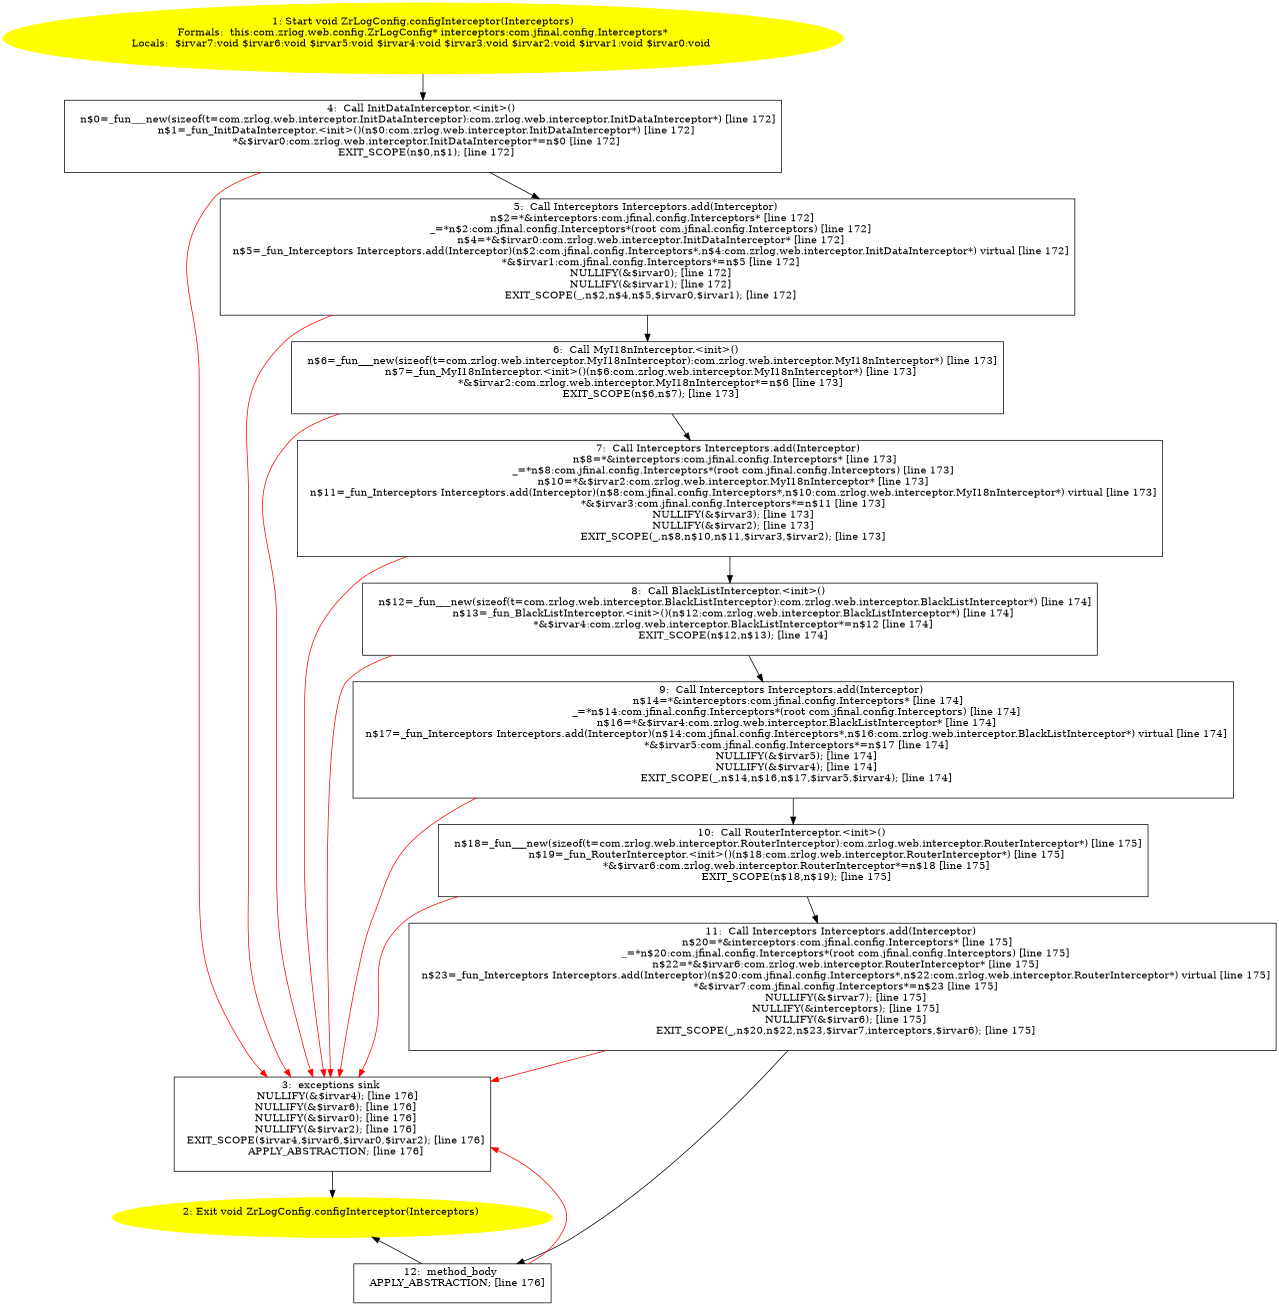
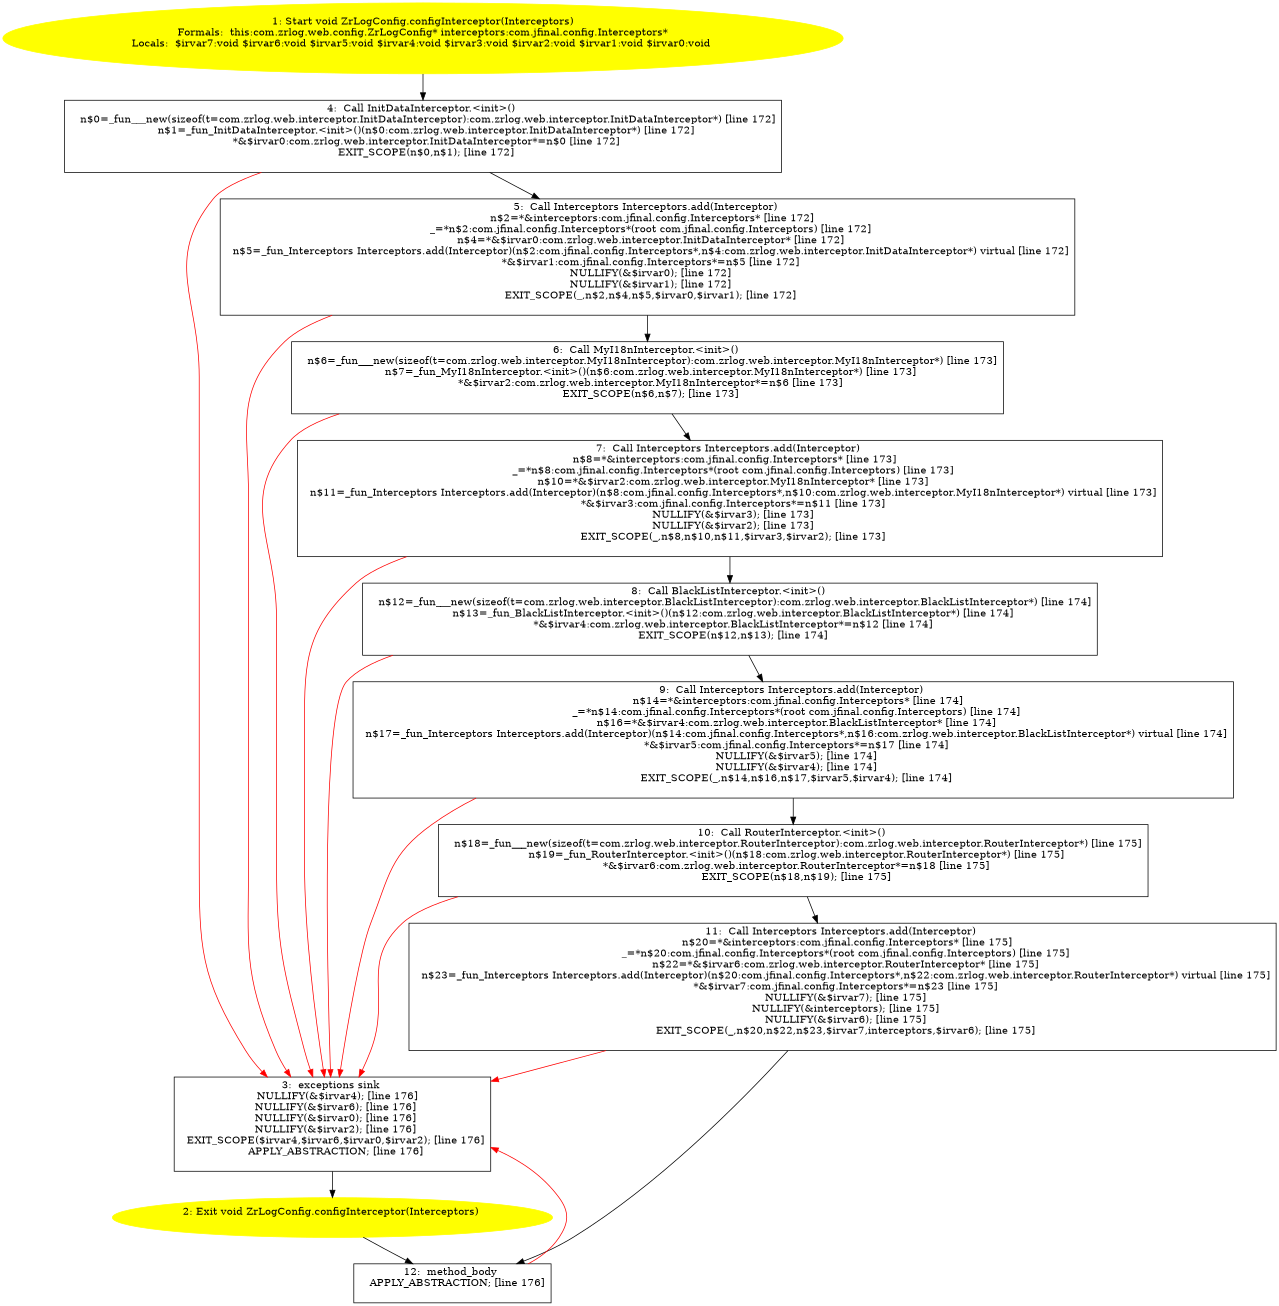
edge "12:  method_body APPLY_ABSTRACTION; [line 176]" -> "2: Exit void ZrLogConfig.configInterceptor(Interceptors)": reversed
